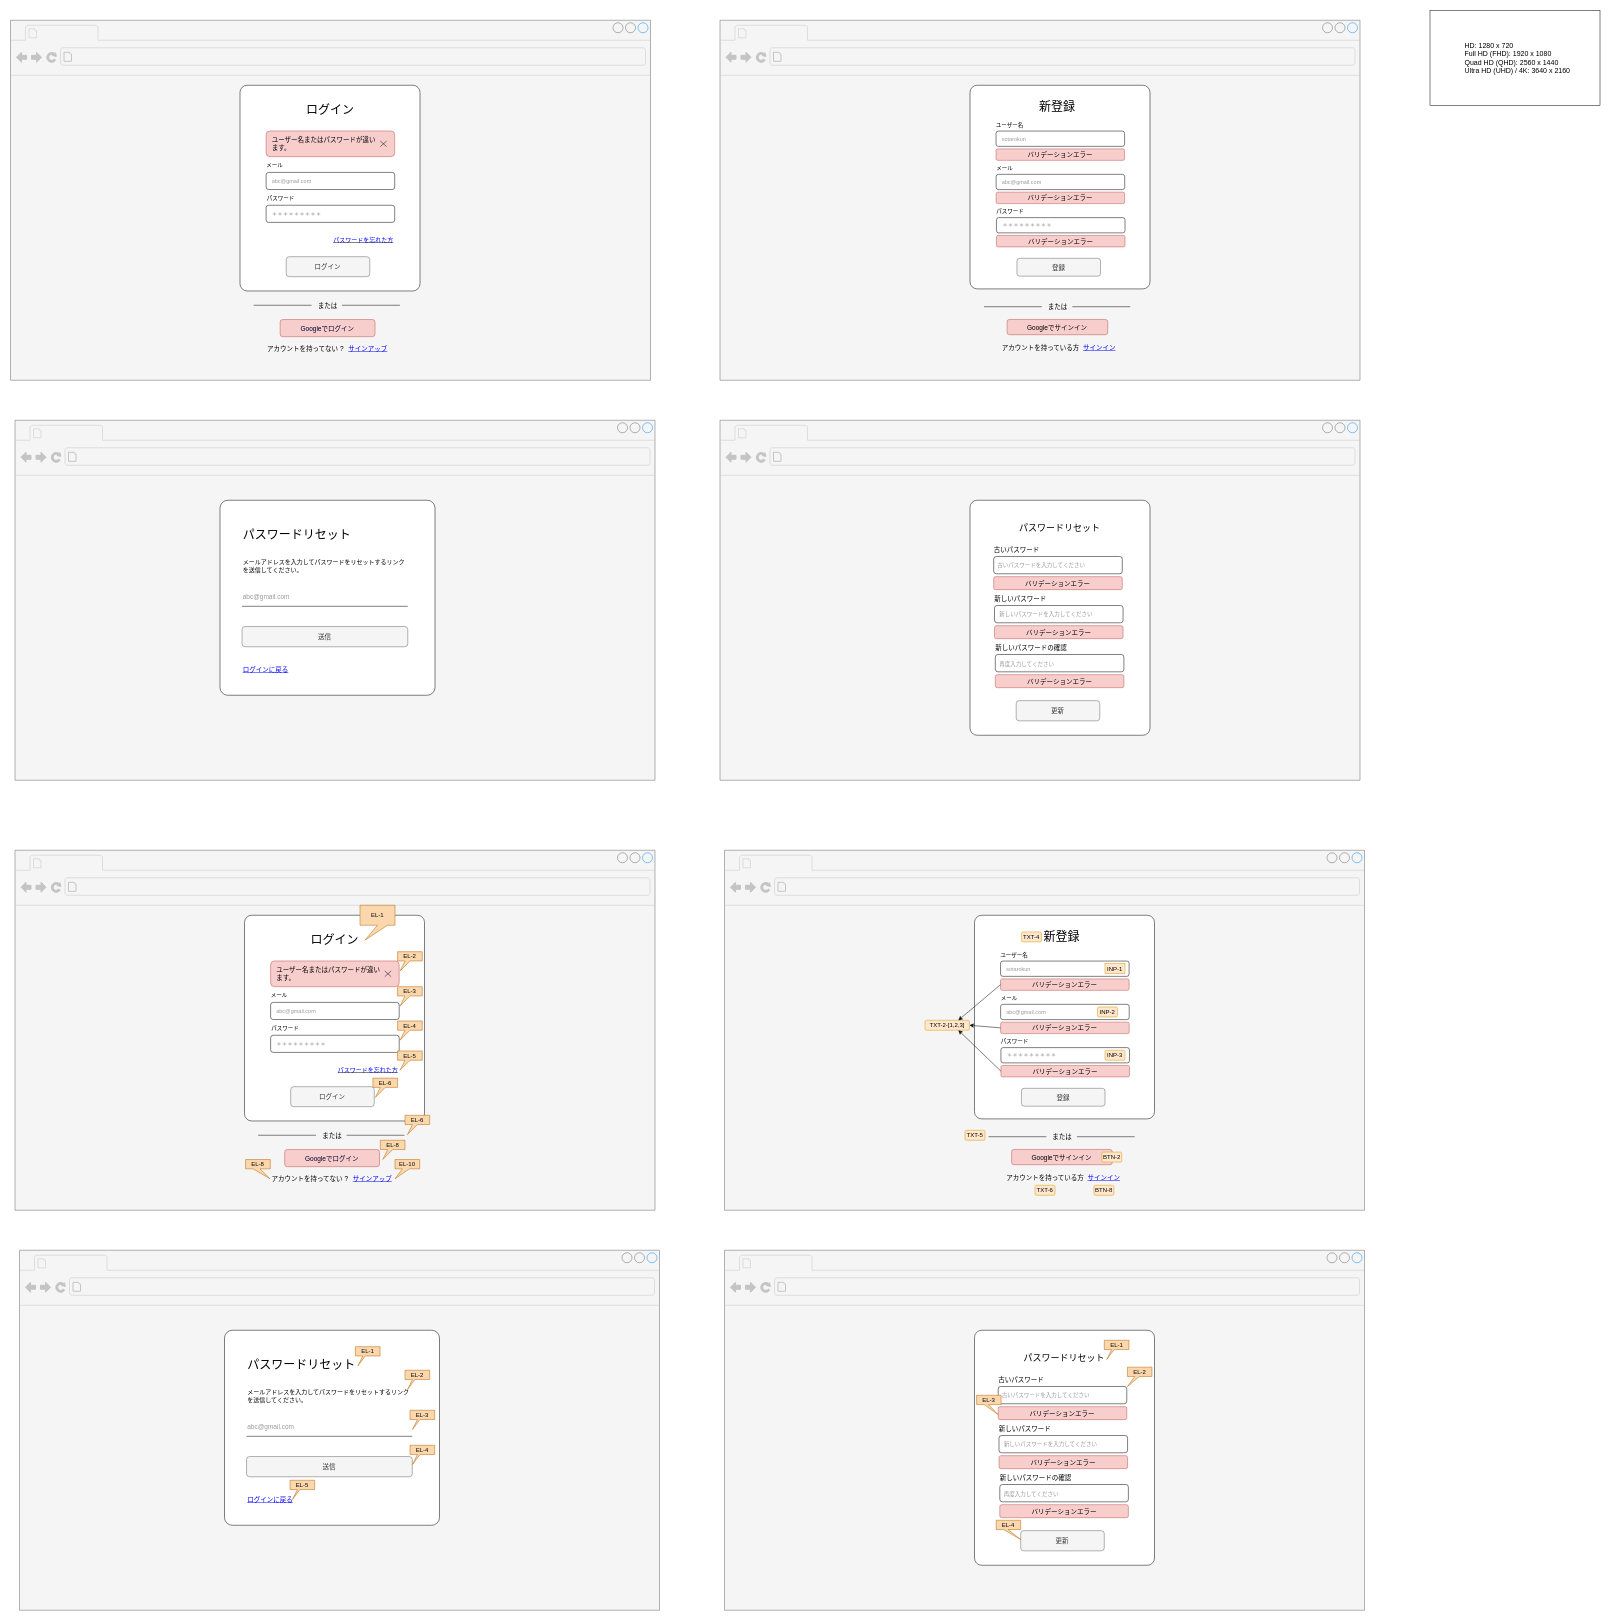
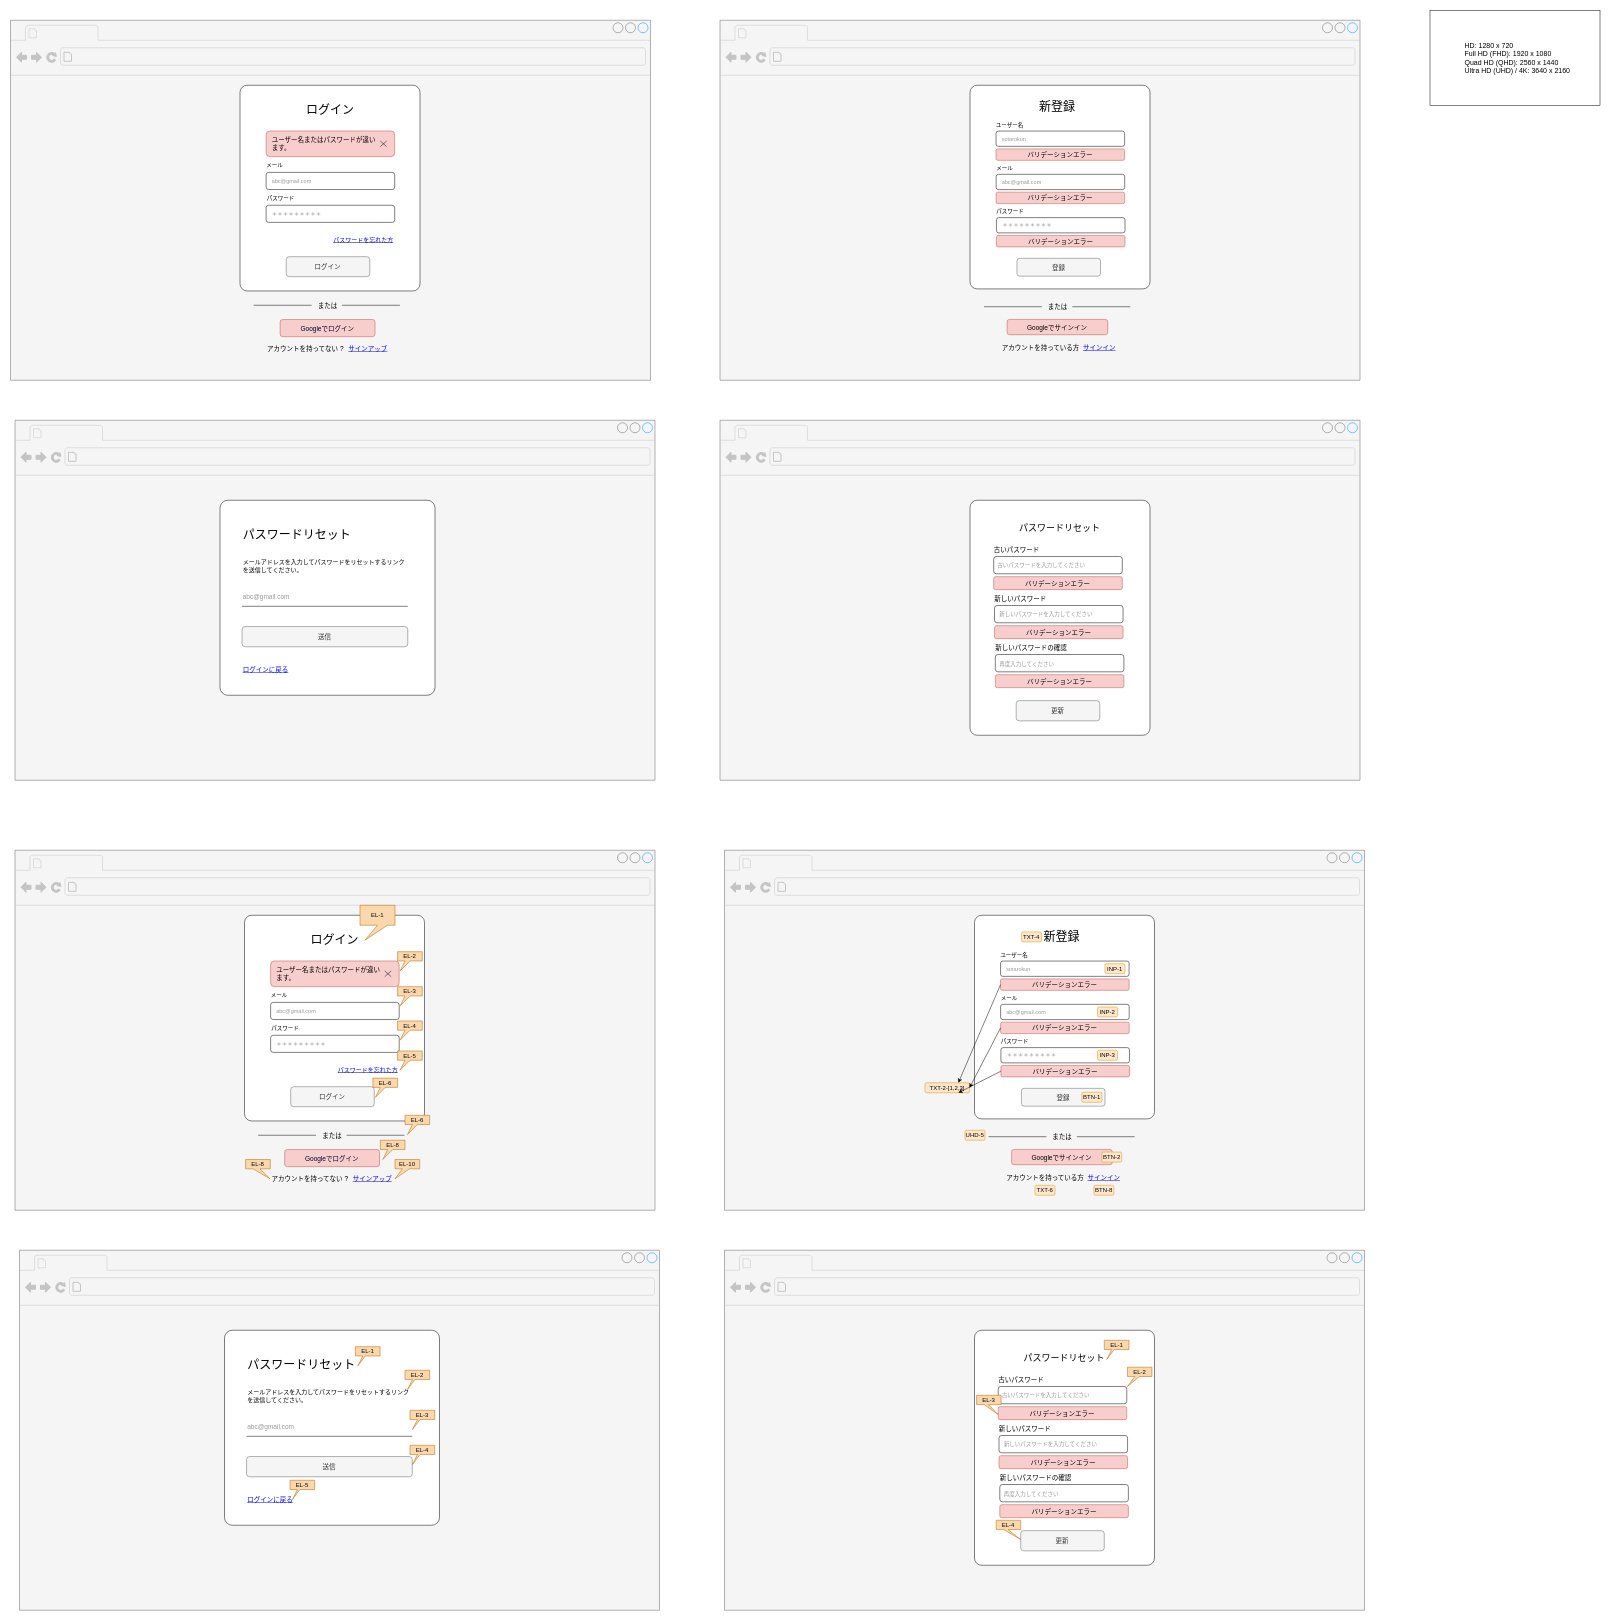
node "INP-1": shape rectangle -> rounded rectangle
node "TXT-2-[1,2,3]": moved (947, 1025) -> (947, 1088)
node "INP-3": moved (1115, 1055) -> (1107, 1055)
node "BTN-1": added
node "TXT-5": label "TXT-5" -> "UHD-5"
